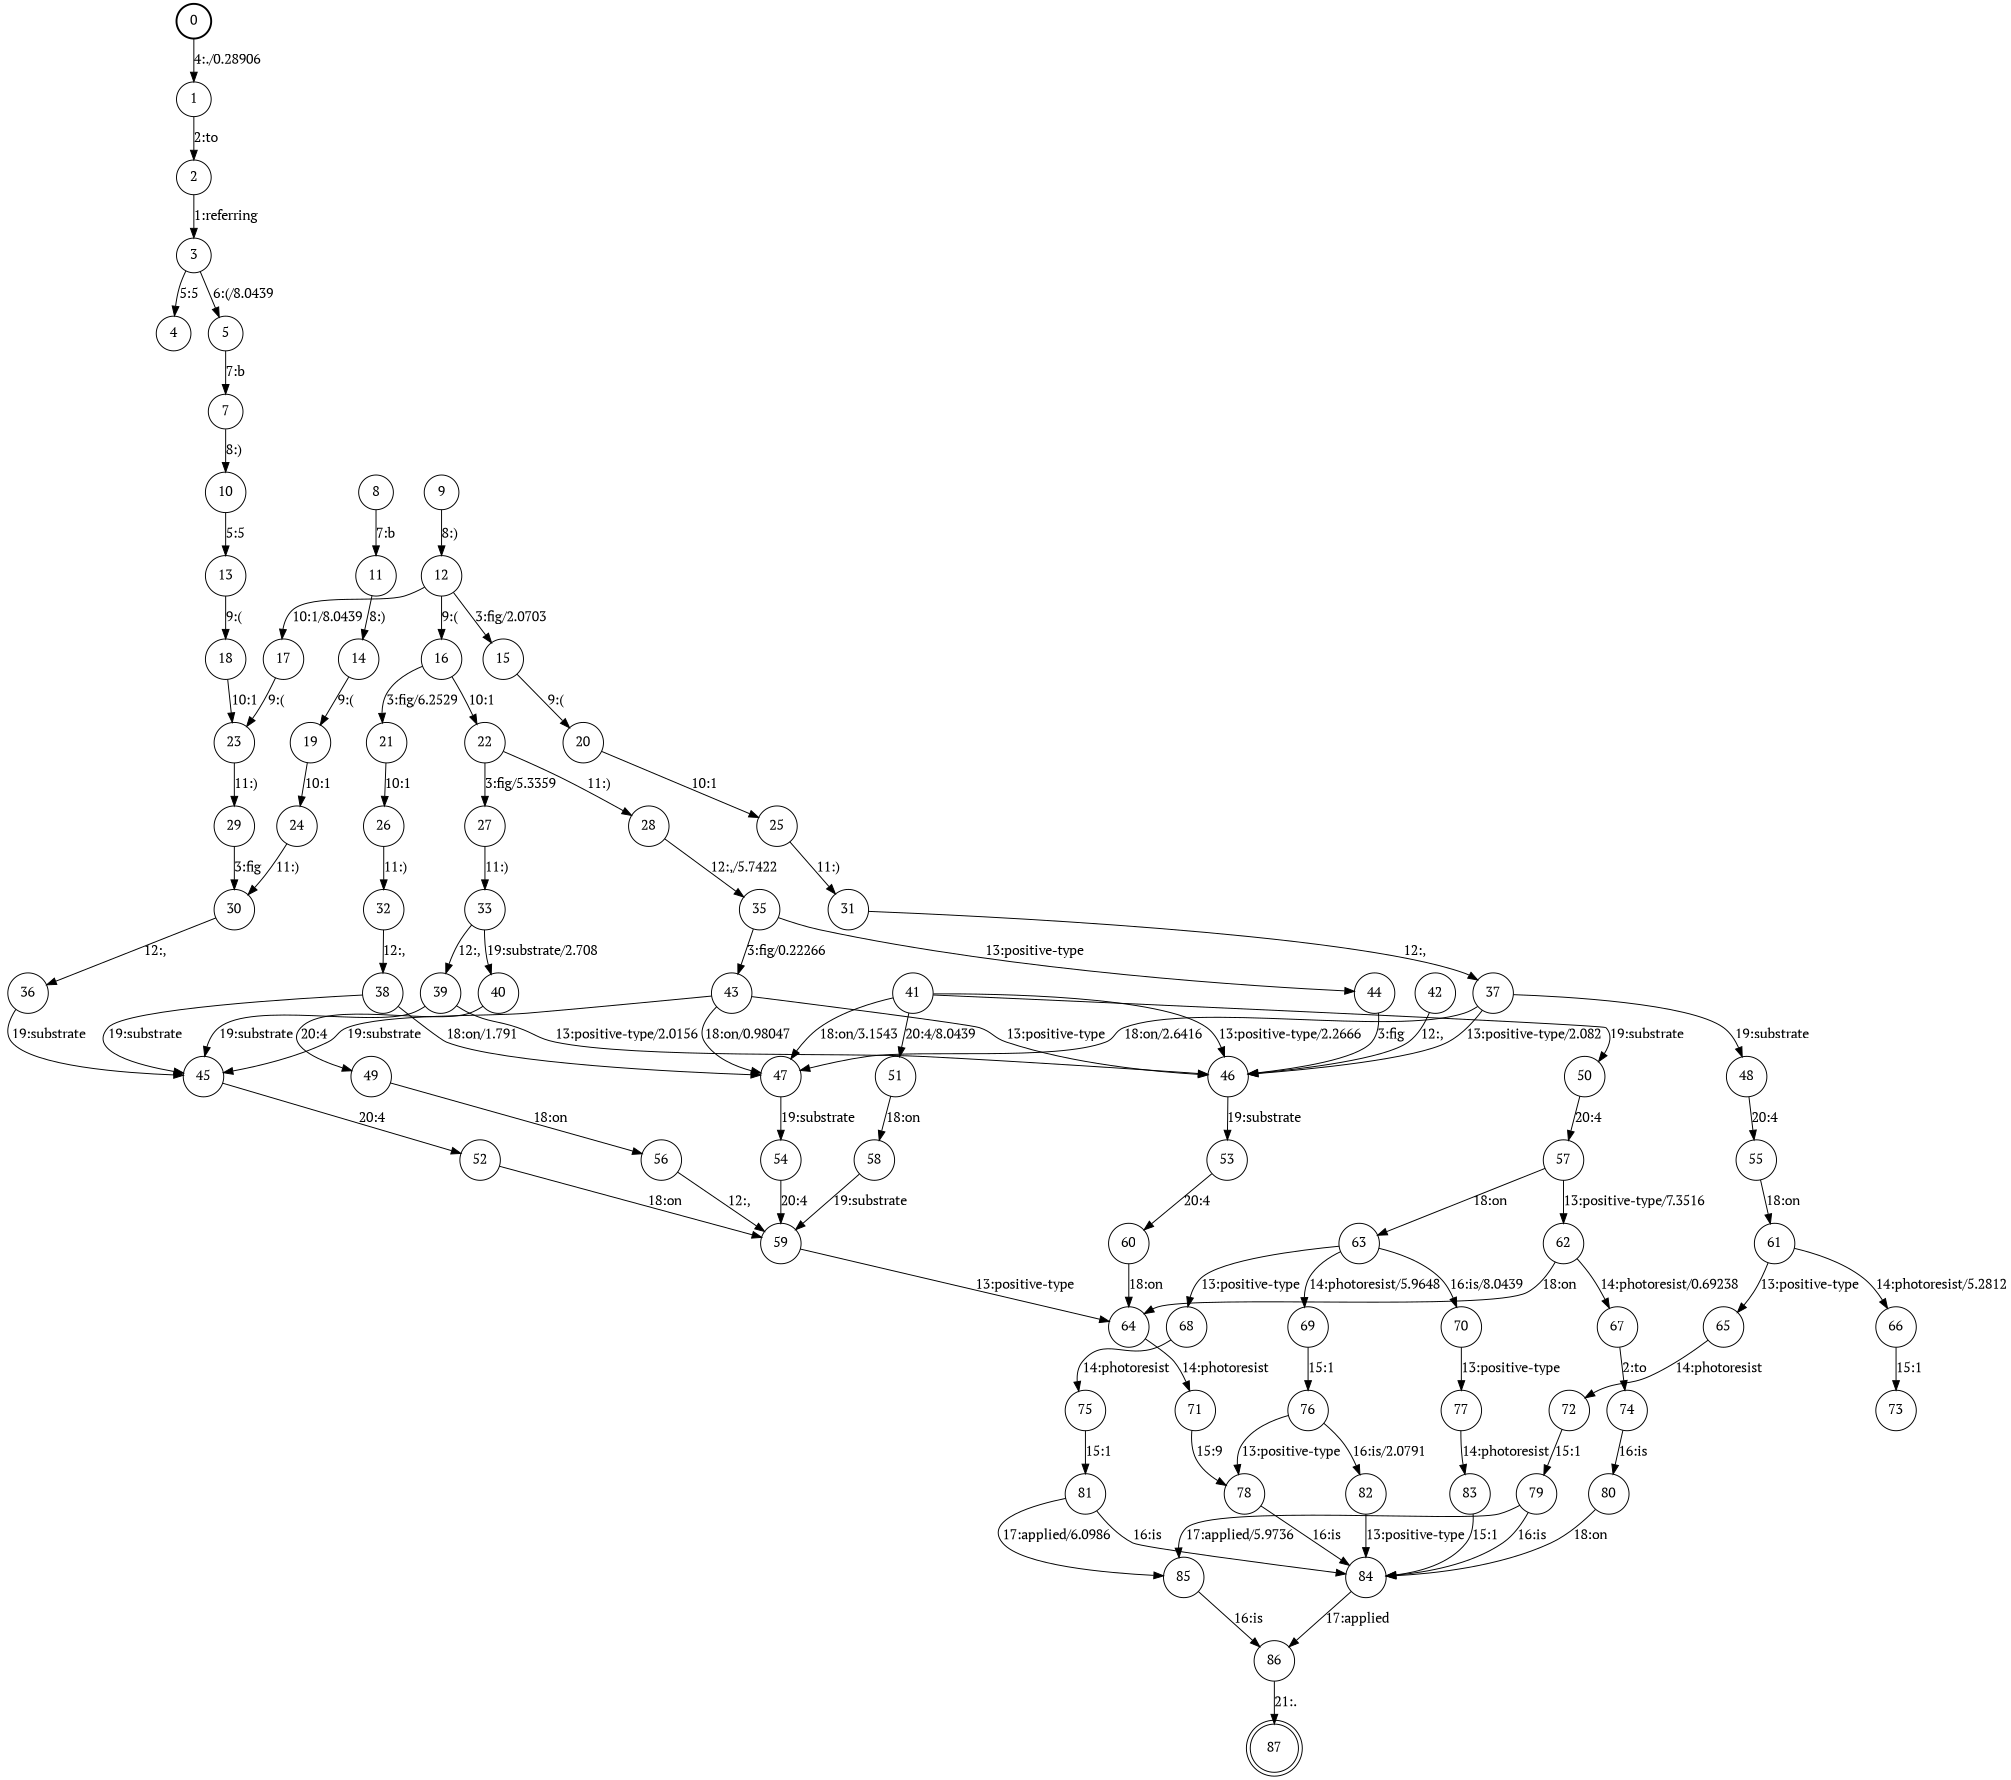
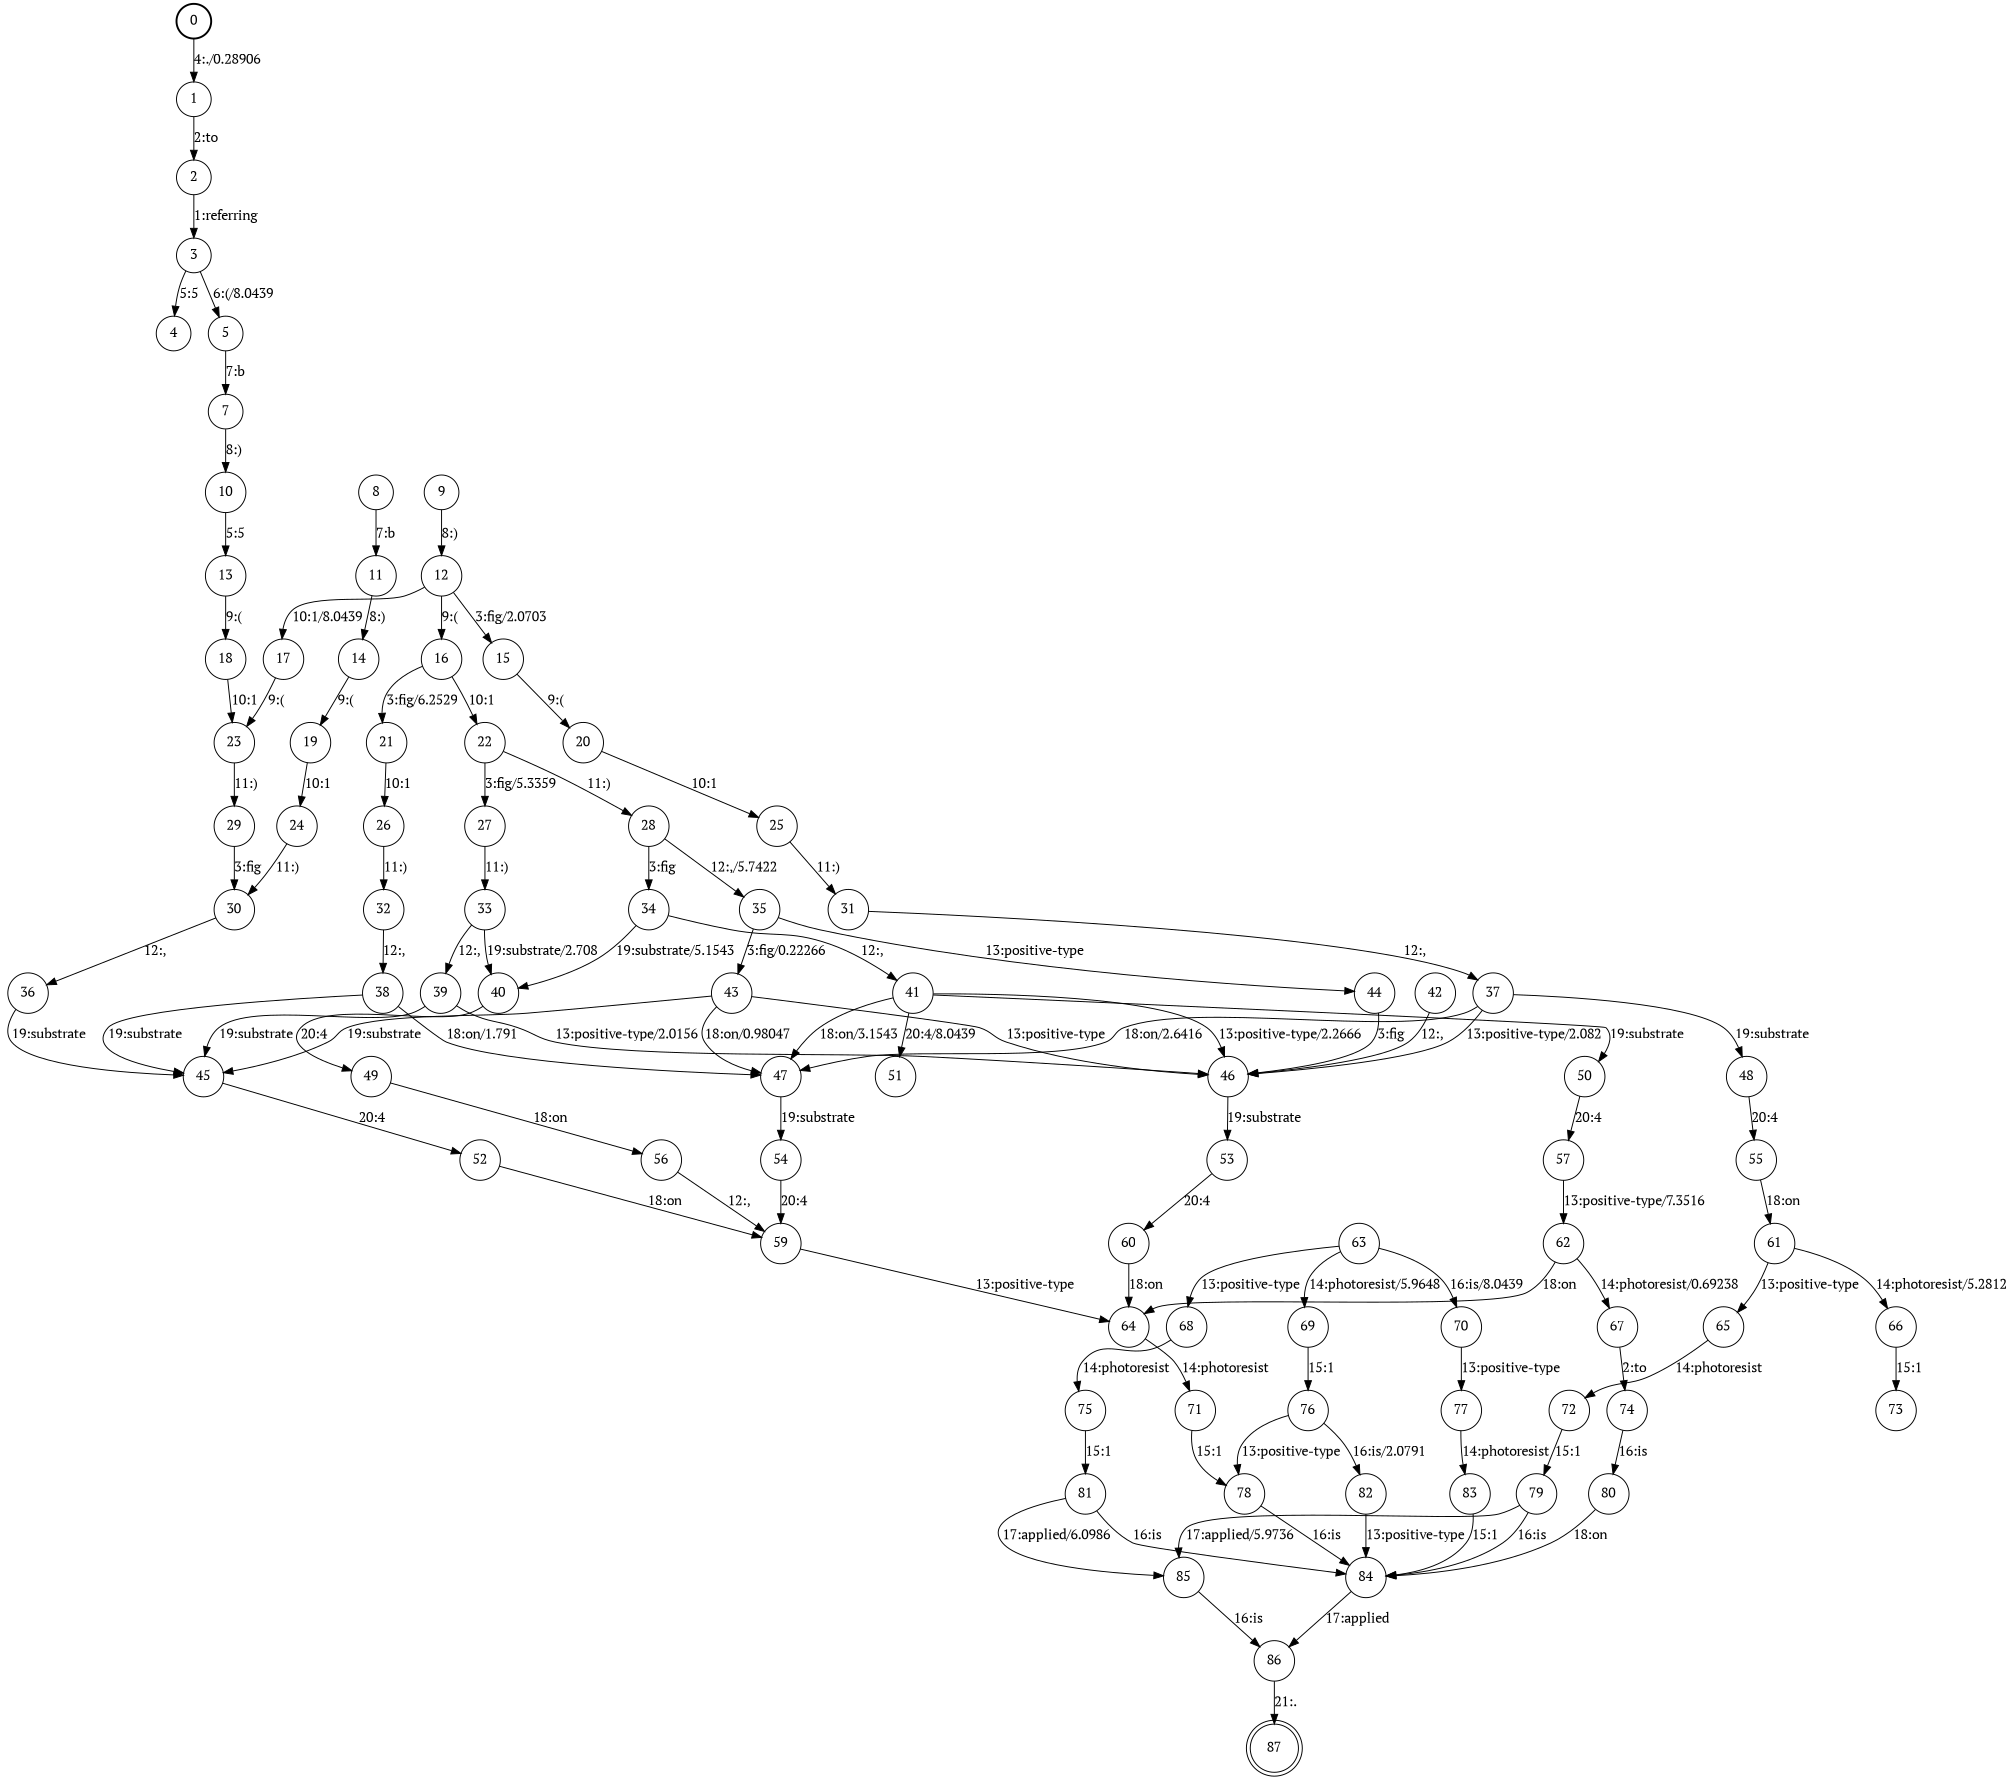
node "34": added
node "58": removed
edge "57" -> "63": removed, label "18:on"
edge "71" -> "78": label "15:9" -> "15:1"
